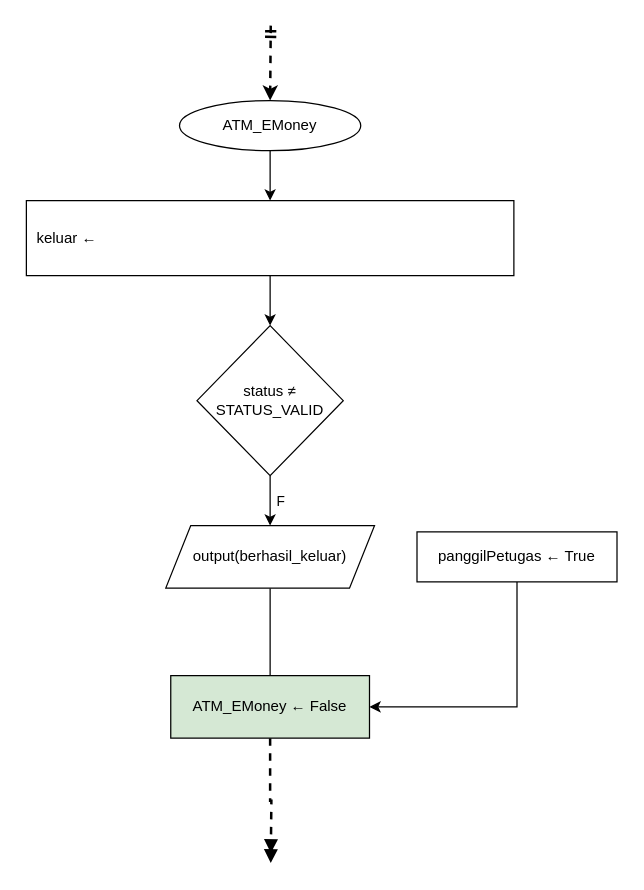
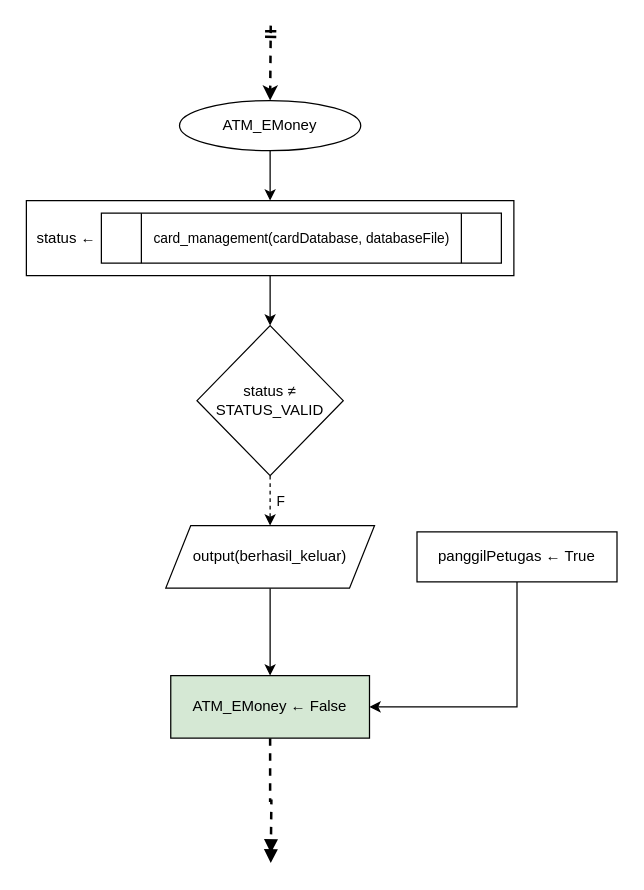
node "keluar ←": label "keluar ←" -> "status ←"
node "card_management(cardDatabase, databaseFile)": added
edge "status ≠ STATUS_VALID" -> "output(berhasil_keluar)": style solid -> dashed
edge "output(berhasil_keluar)" -- "ATM_EMoney ← False": arrowhead none -> classic
